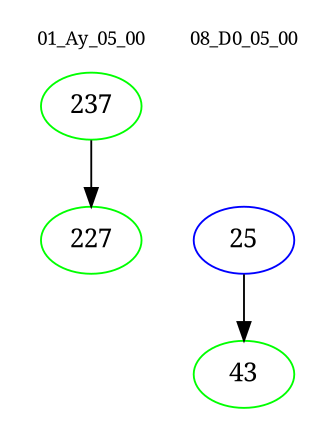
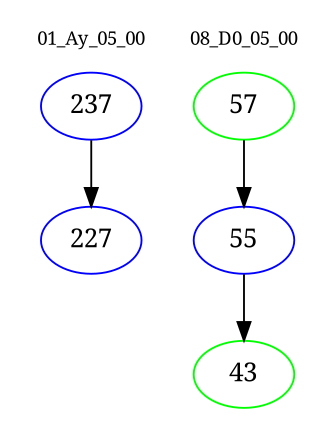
node "237": color green -> blue
node "57": added
node "227": color green -> blue
node "25": label "25" -> "55"
